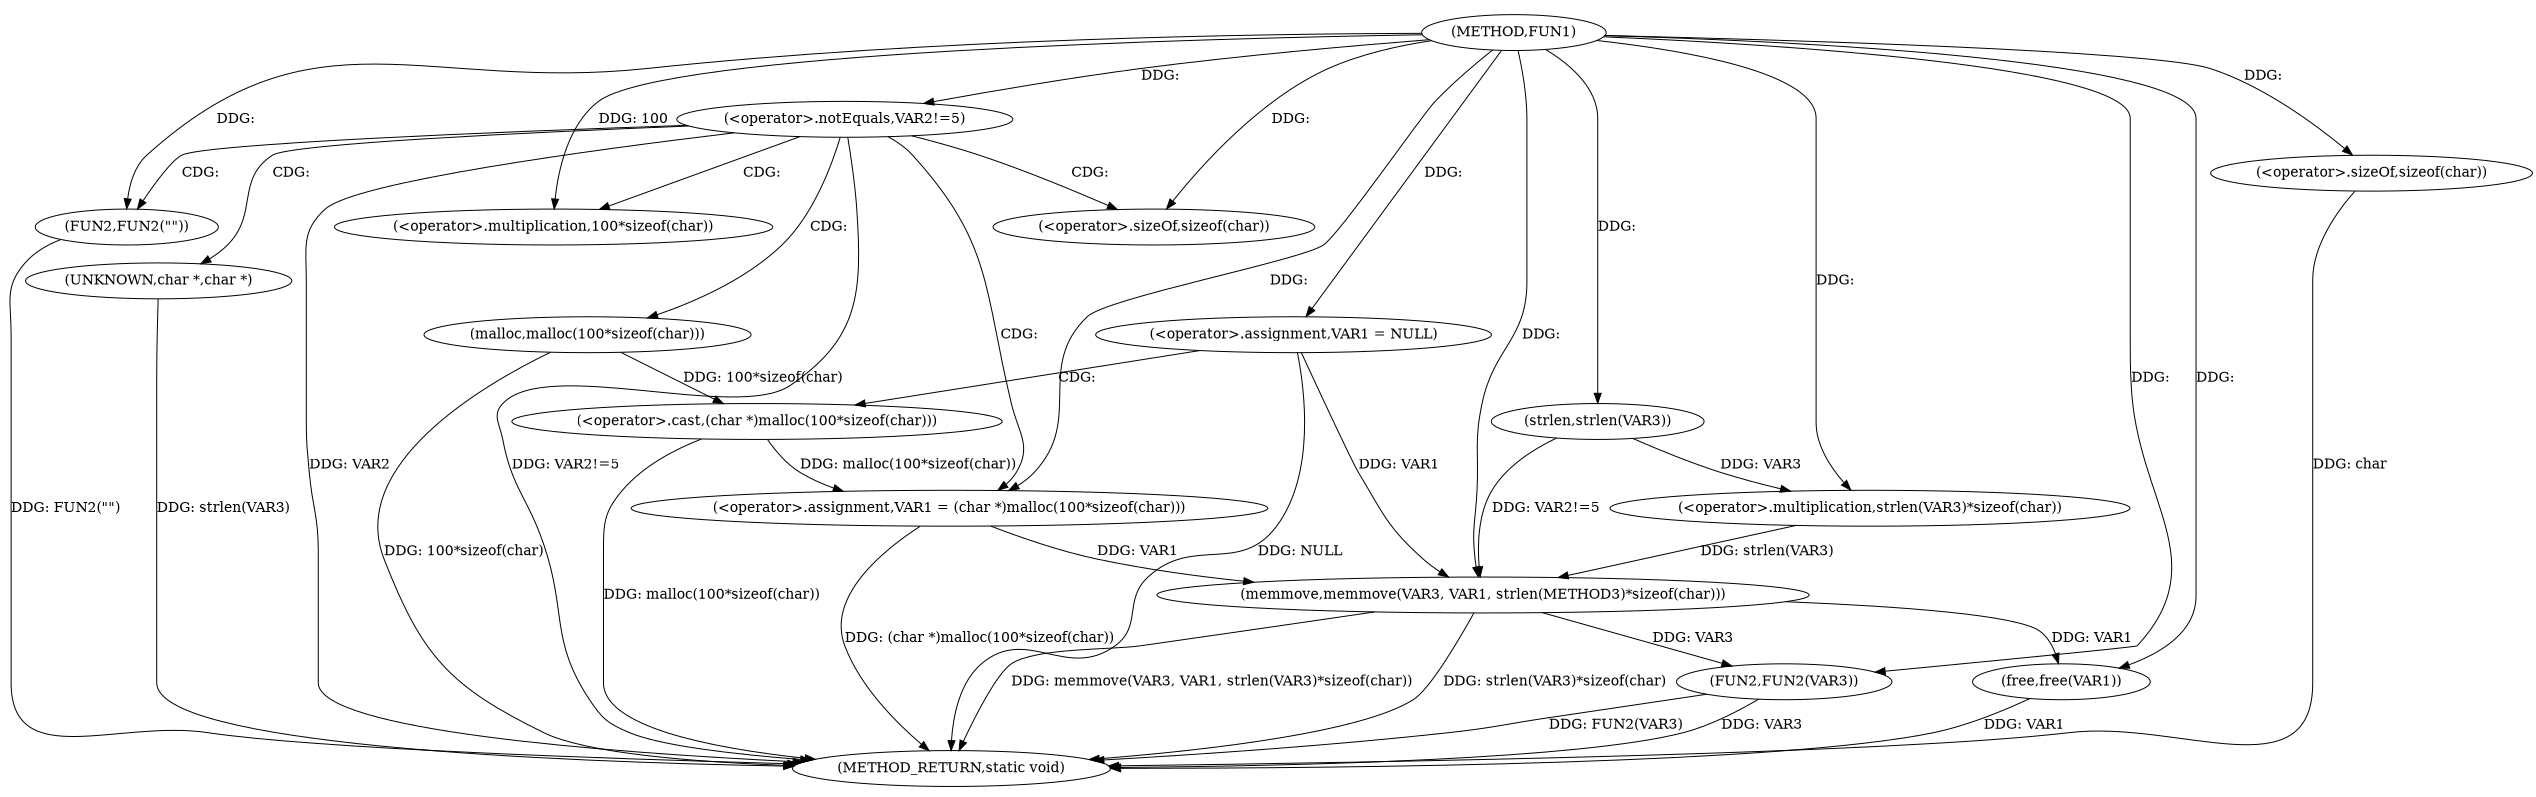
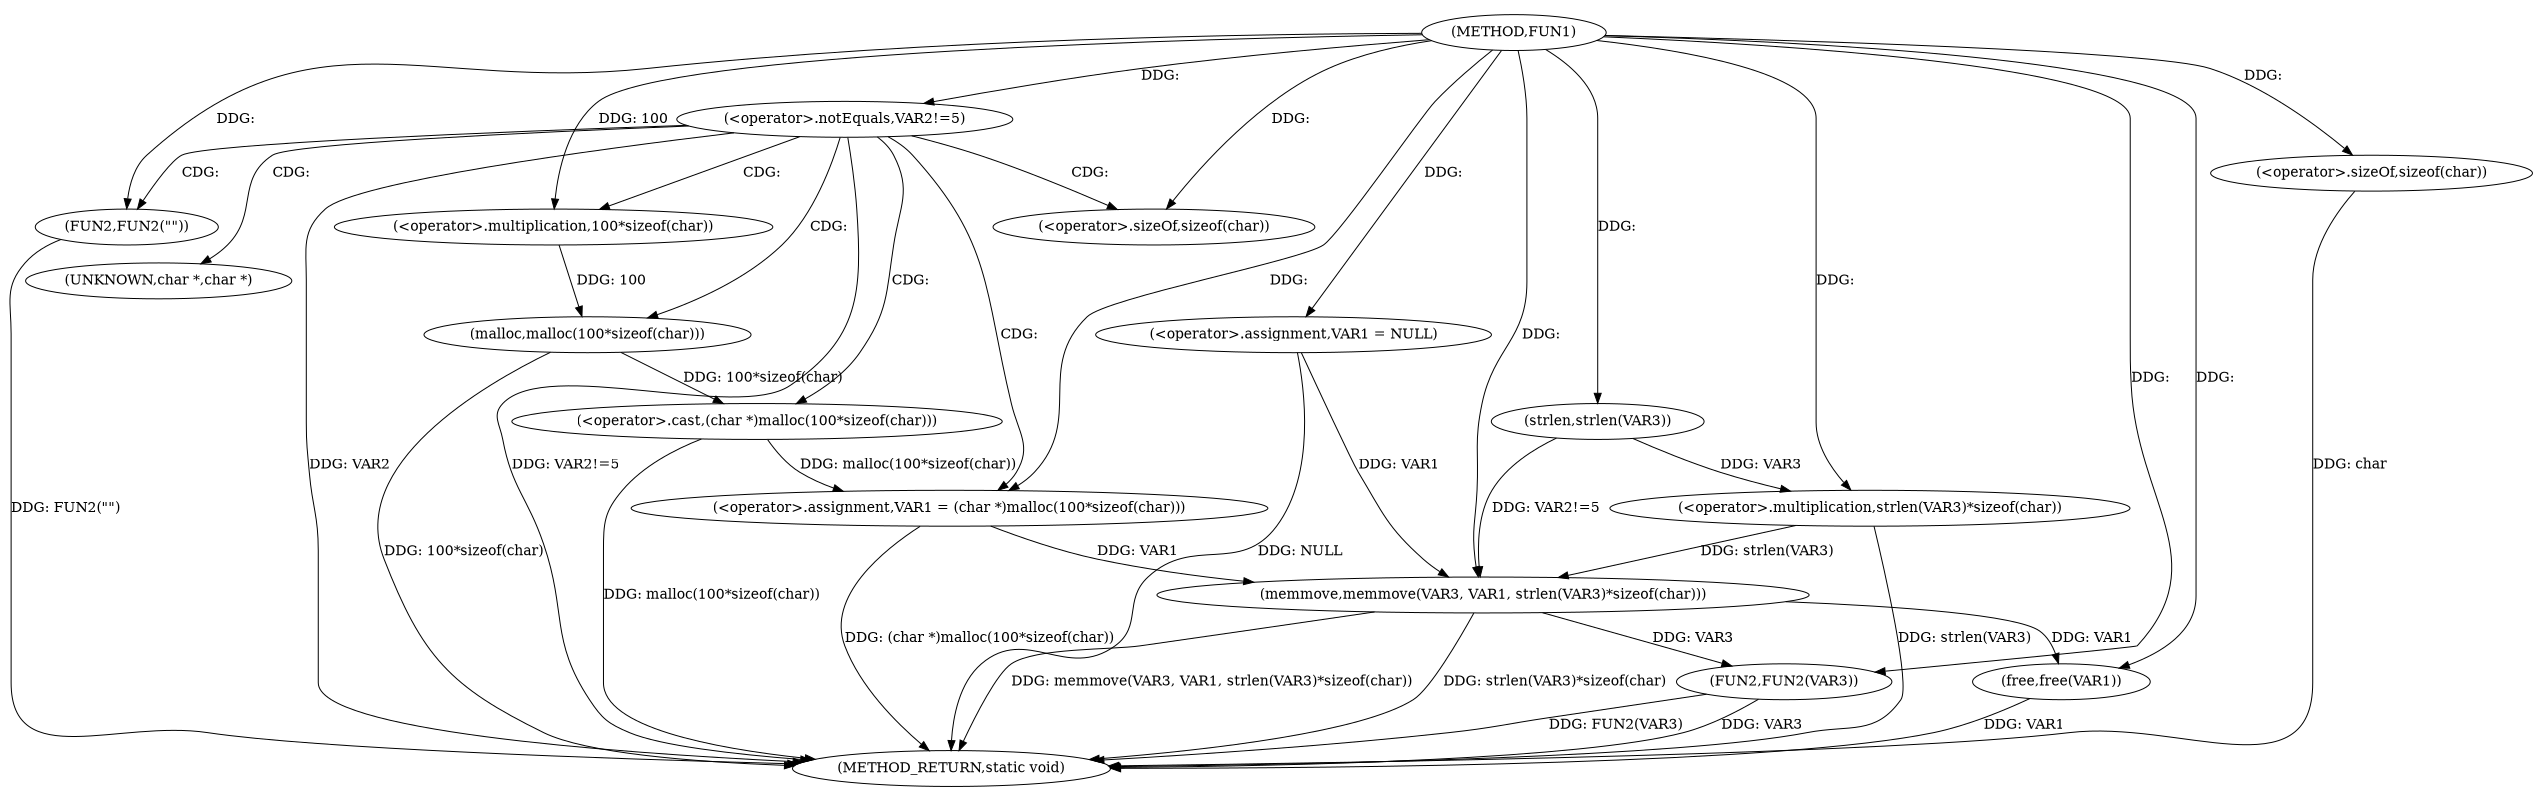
edge "(<operator>.multiplication,100*sizeof(char))" -> "(malloc,malloc(100*sizeof(char)))": added, label "DDG: 100"
edge "(<operator>.assignment,VAR1 = NULL)" -> "(<operator>.cast,(char *)malloc(100*sizeof(char)))": now "(<operator>.notEquals,VAR2!=5)" -> "(<operator>.cast,(char *)malloc(100*sizeof(char)))"
node "(memmove,memmove(VAR3, VAR1, strlen(METHOD3)*sizeof(char)))": label "(memmove,memmove(VAR3, VAR1, strlen(METHOD3)*sizeof(char)))" -> "(memmove,memmove(VAR3, VAR1, strlen(VAR3)*sizeof(char)))"
edge "(UNKNOWN,char *,char *)" -> "(METHOD_RETURN,static void)": now "(<operator>.multiplication,strlen(VAR3)*sizeof(char))" -> "(METHOD_RETURN,static void)"
